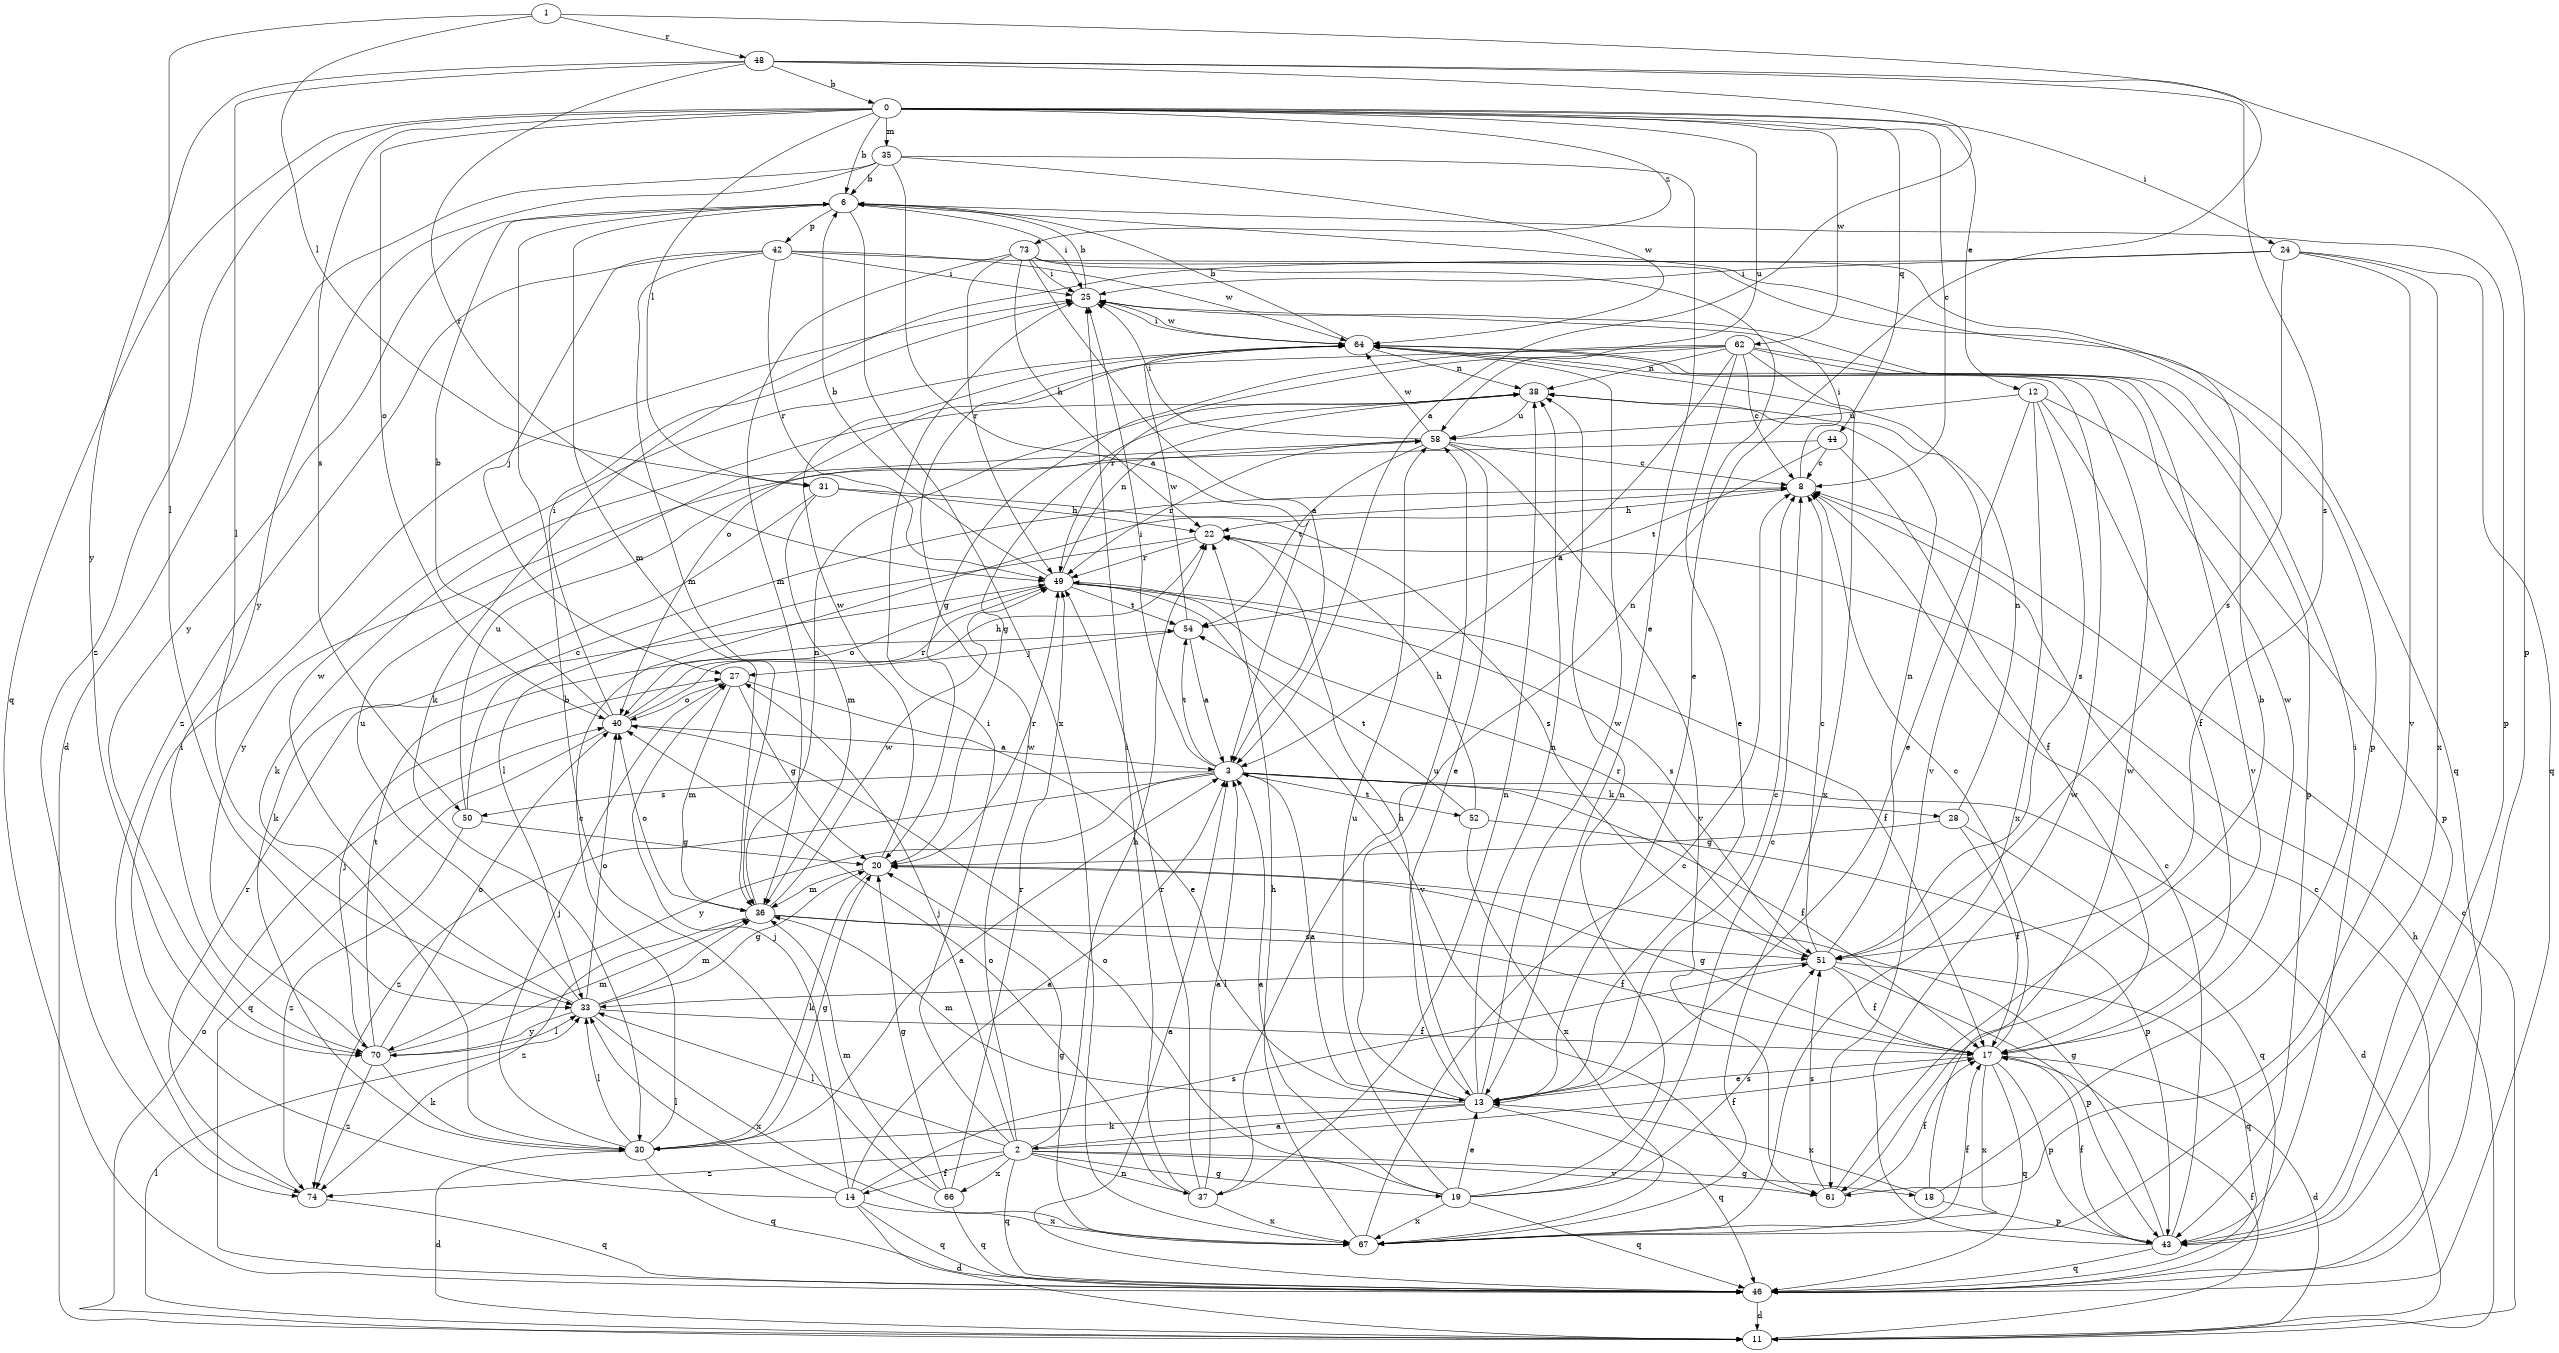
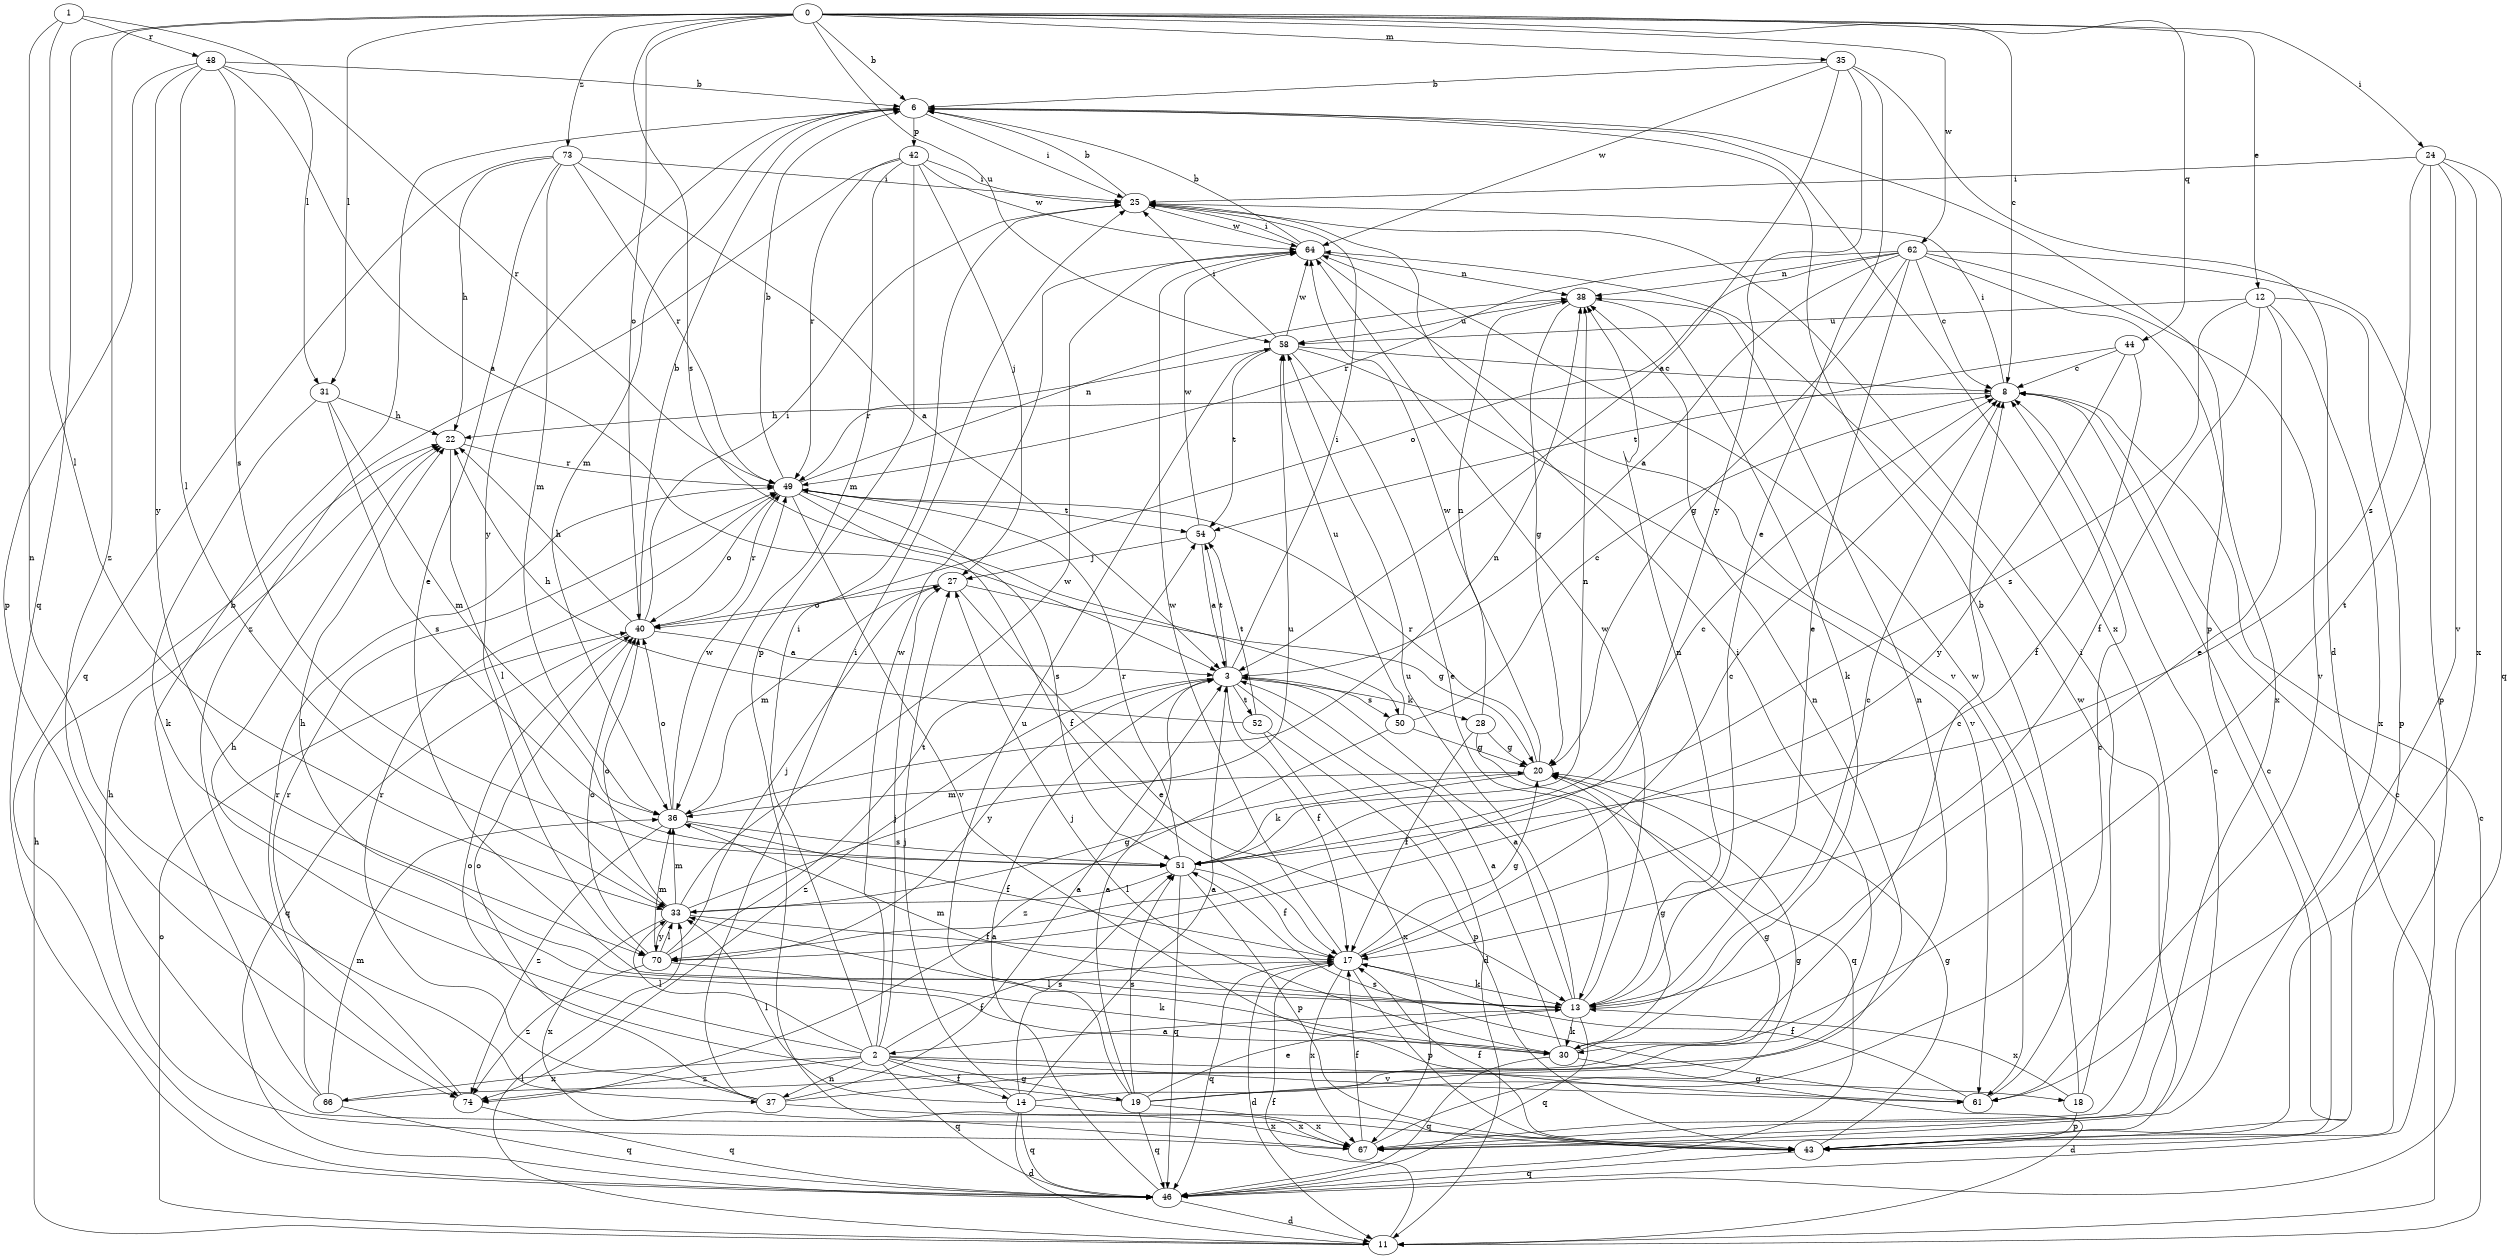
edge "48" -> "0": now "48" -> "6"
edge "24" -> "30": label "k" -> "t"
edge "20" -> "30": now "20" -> "51"
edge "17" -> "13": label "e" -> "k"
